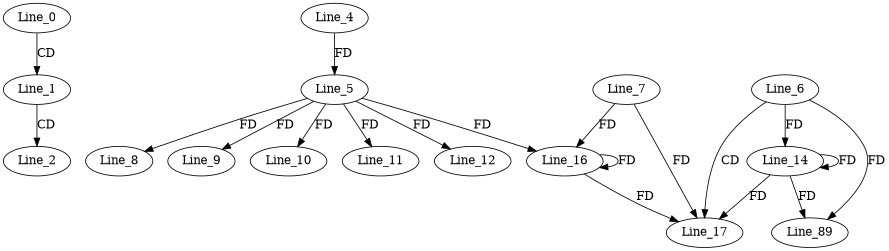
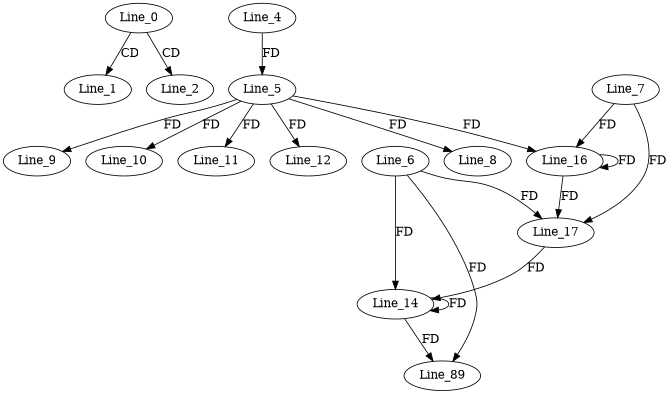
edge "Line_1" -> "Line_2": now "Line_0" -> "Line_2"
edge "Line_6" -> "Line_17": label "CD" -> "FD"
edge "Line_14" -> "Line_17": reversed
